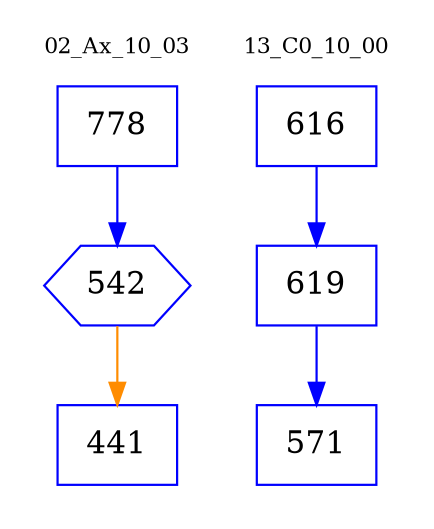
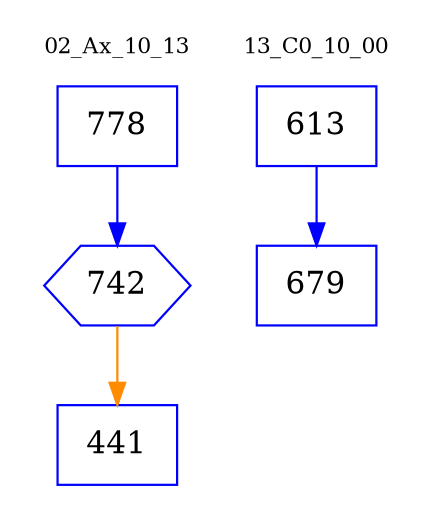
cluster "02_Ax_10_03": label "02_Ax_10_03" -> "02_Ax_10_13"
node "616": label "616" -> "613"
node "542": label "542" -> "742"
node "619": label "619" -> "679"
node "571": removed
